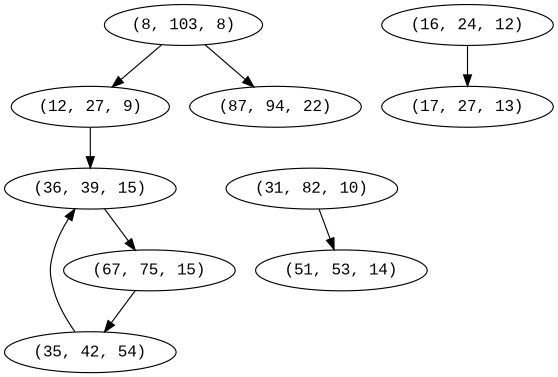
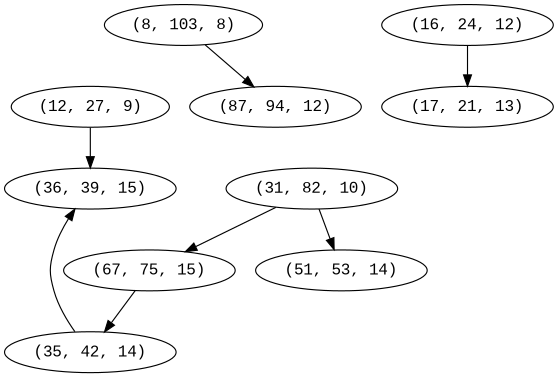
edge "(8, 103, 8)" -> "(12, 27, 9)": removed
node "(87, 94, 22)": label "(87, 94, 22)" -> "(87, 94, 12)"
node "(17, 27, 13)": label "(17, 27, 13)" -> "(17, 21, 13)"
edge "(36, 39, 15)" -> "(67, 75, 15)": now "(31, 82, 10)" -> "(67, 75, 15)"
node "(35, 42, 54)": label "(35, 42, 54)" -> "(35, 42, 14)"
